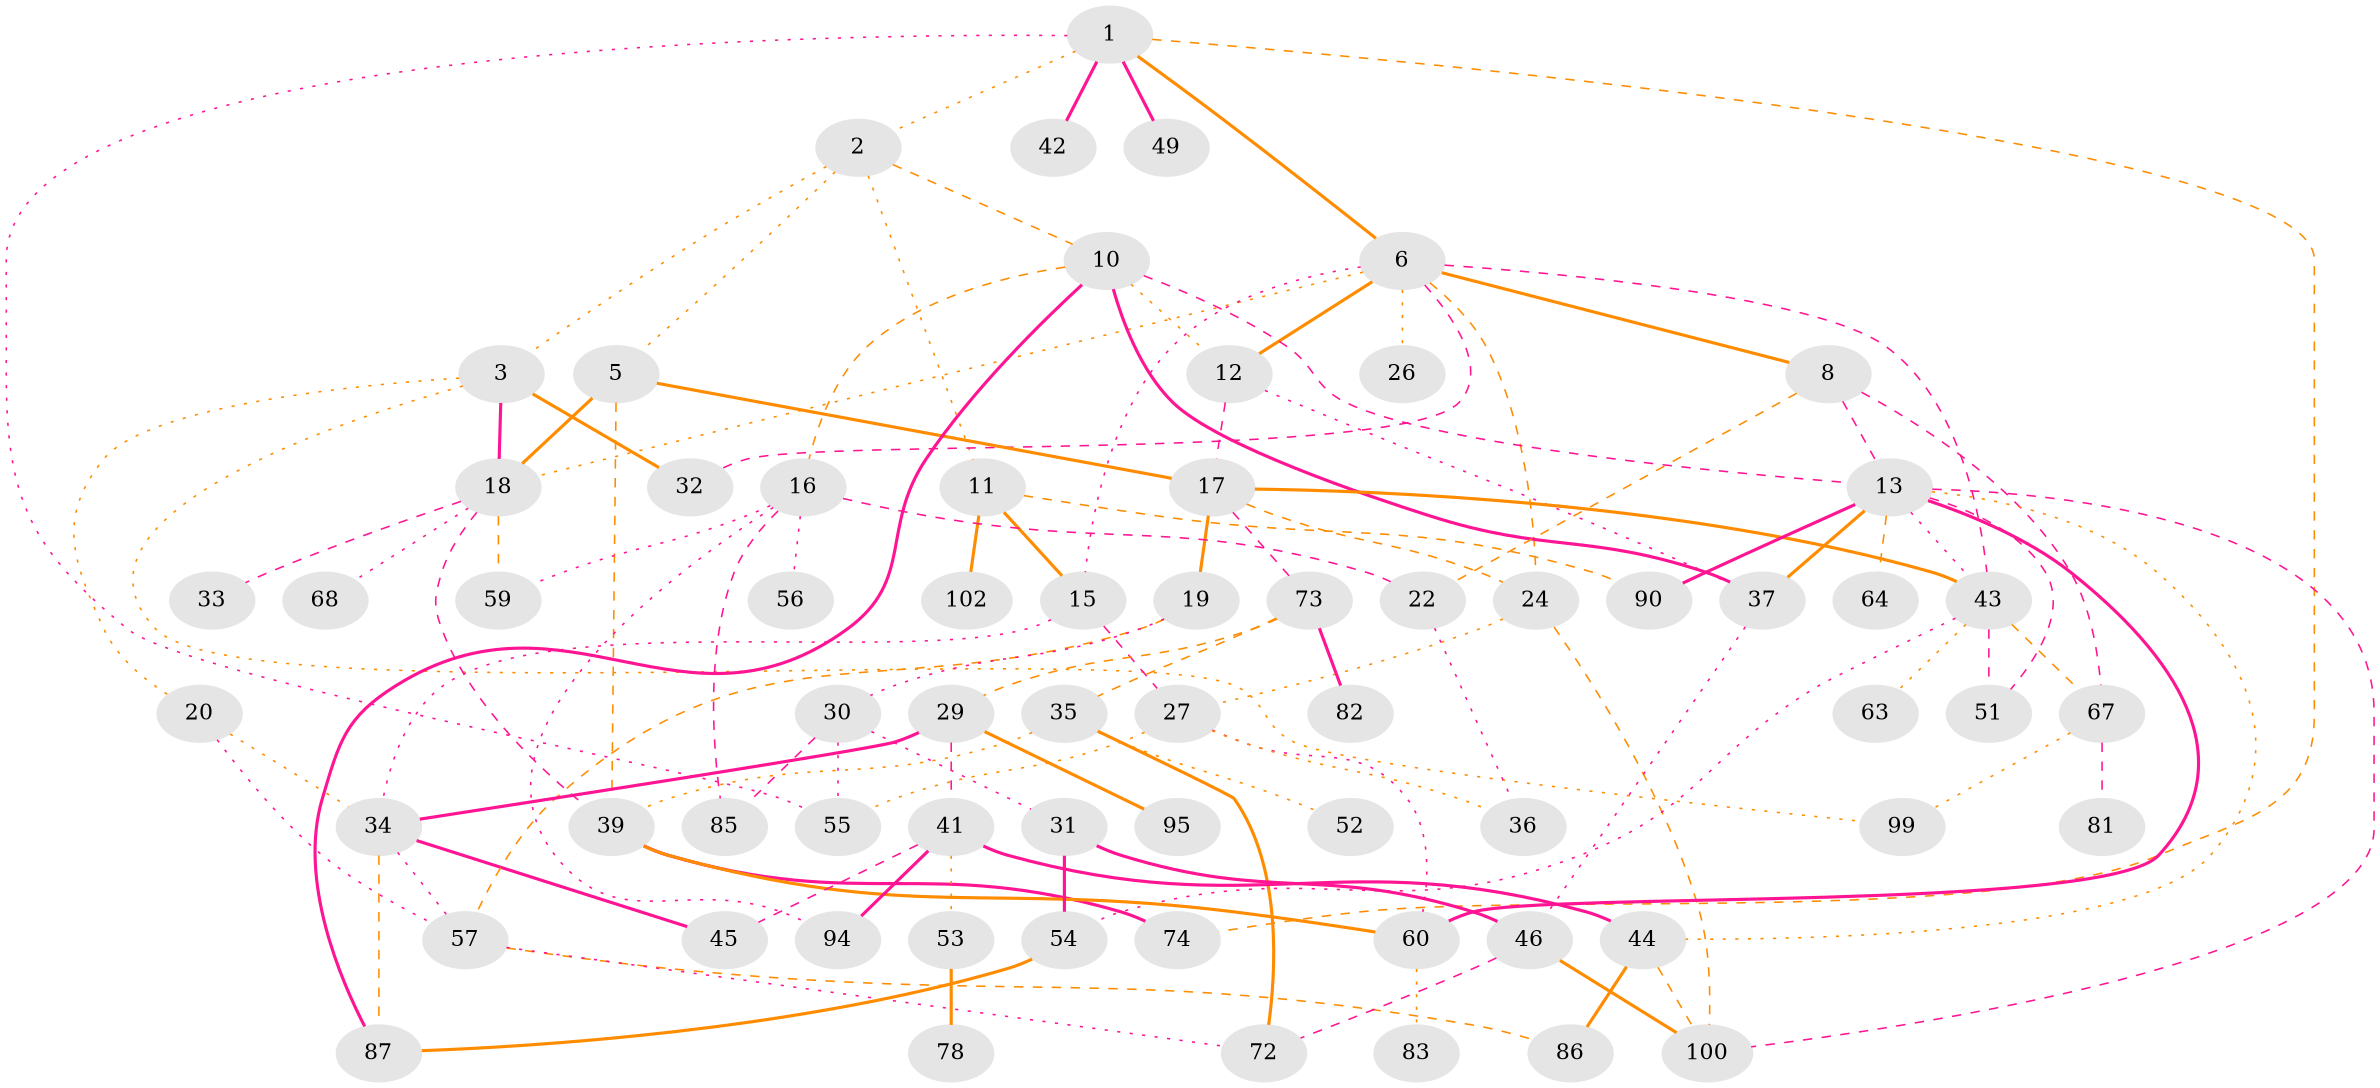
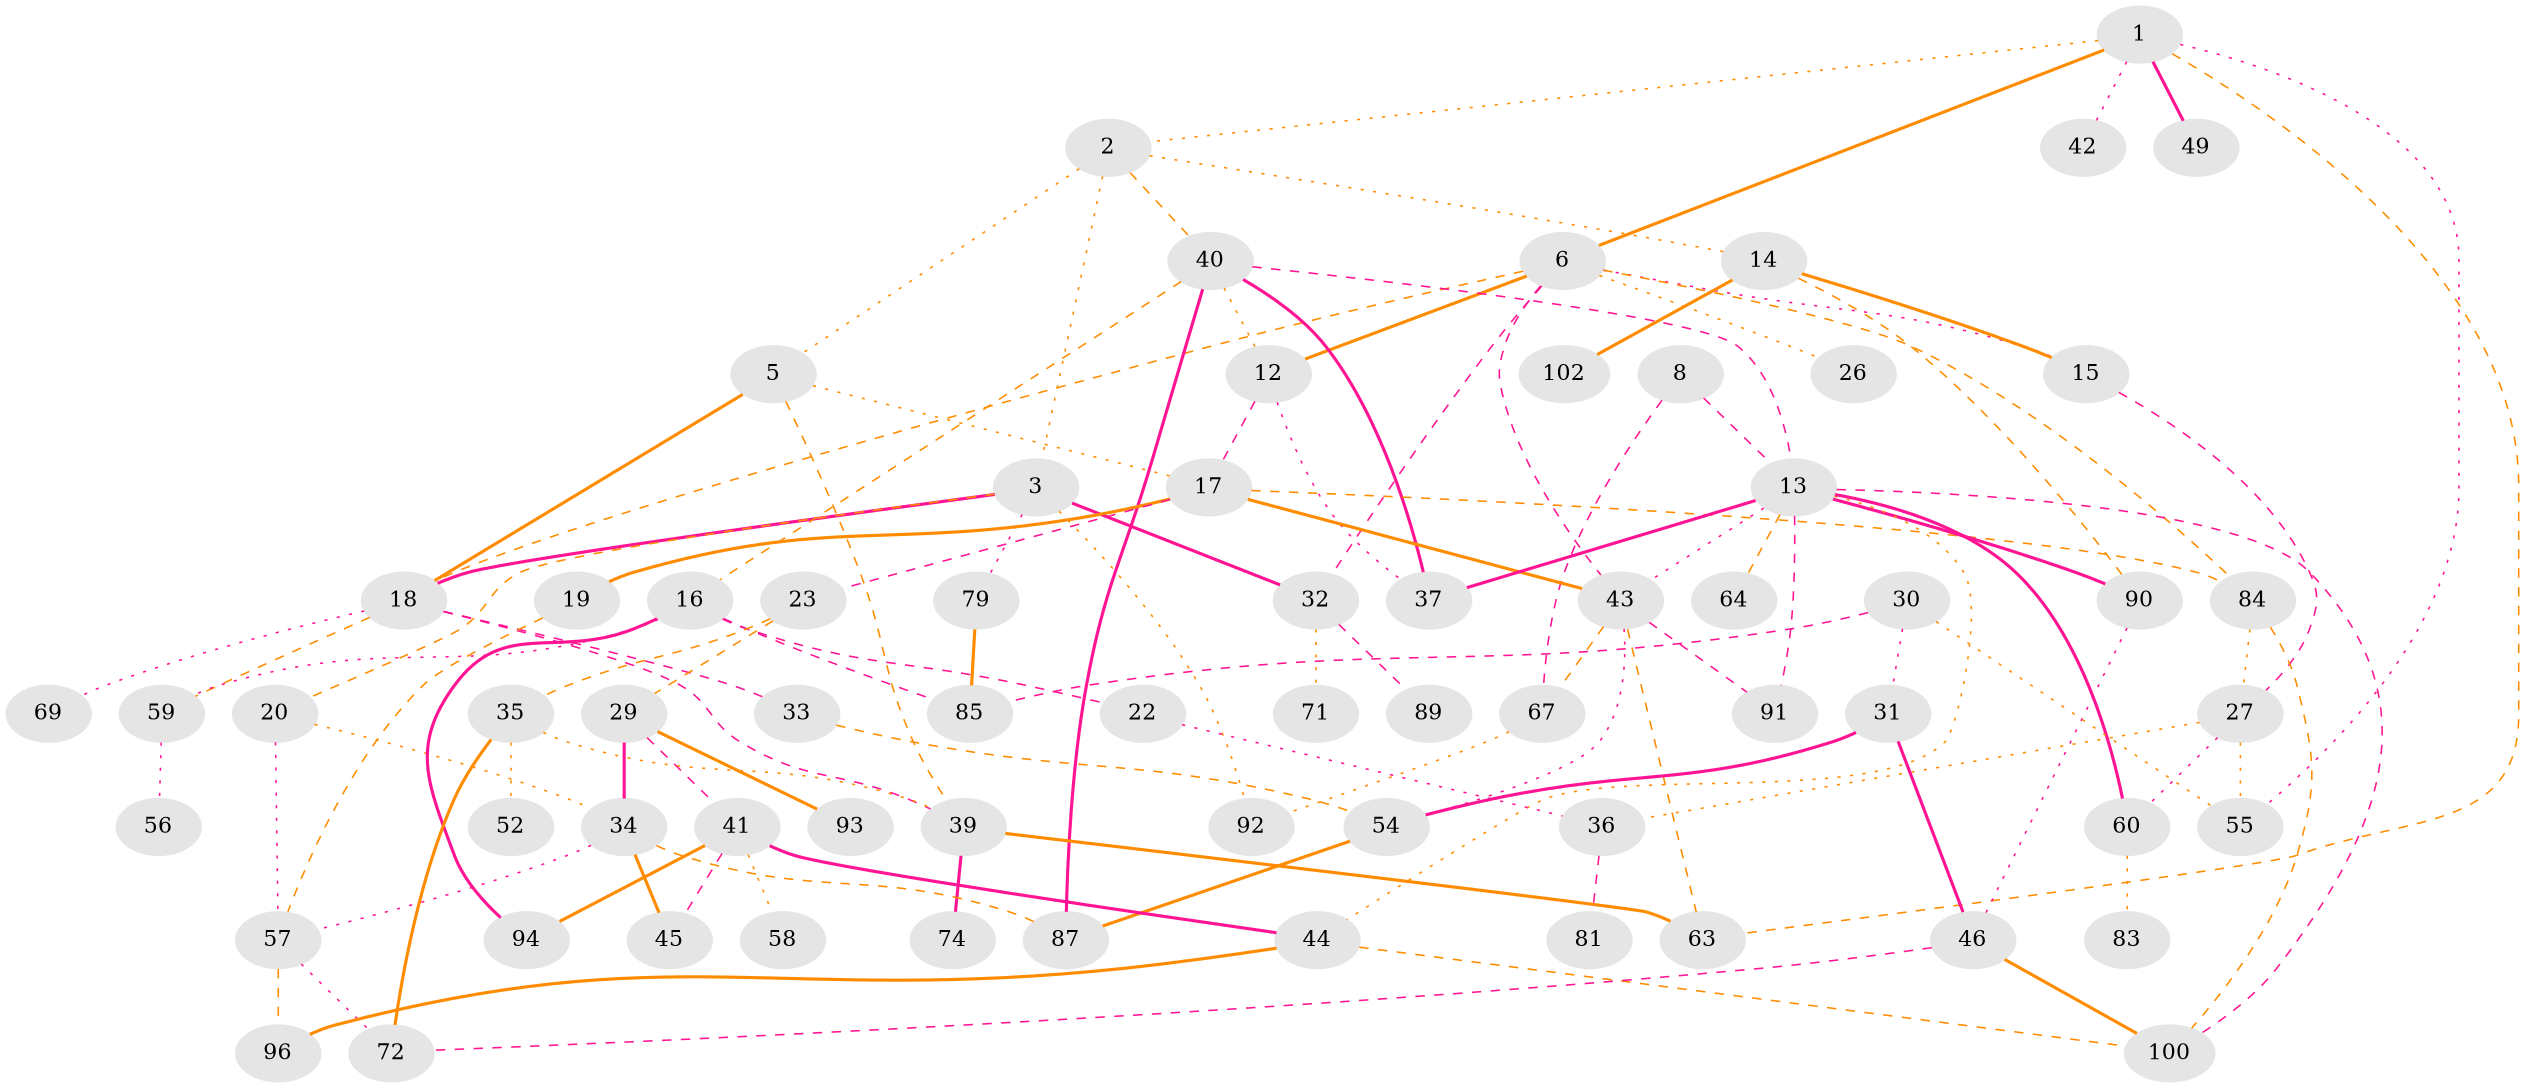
edge "1" -- "42": style bold -> dotted
node "10": label "10" -> "40"
edge "6" -- "8": removed
edge "6" -- "18": style dotted -> dashed
edge "3" -- "32": color darkorange -> deeppink
edge "5" -- "17": style bold -> dotted
edge "3" -- "20": style dotted -> dashed
edge "1" -- "74": now "1" -- "63"
node "11": label "11" -> "14"
edge "8" -- "22": removed
edge "13" -- "37": color darkorange -> deeppink
edge "16" -- "56": now "59" -- "56"
node "68": label "68" -> "69"
node "79": added
node "73": label "73" -> "23"
node "24": label "24" -> "84"
edge "15" -- "34": removed
edge "19" -- "30": removed
edge "43" -- "63": style dotted -> dashed
node "71": added
node "82": removed
node "89": added
node "51": label "51" -> "91"
edge "37" -- "46": now "90" -- "46"
edge "33" -- "54": added
edge "67" -- "81": now "36" -- "81"
edge "30" -- "55": color deeppink -> darkorange
edge "16" -- "94": style dotted -> bold
node "95": label "95" -> "93"
node "99": label "99" -> "92"
edge "41" -- "94": color deeppink -> darkorange
edge "34" -- "45": color deeppink -> darkorange
edge "39" -- "60": now "39" -- "63"
node "53": label "53" -> "58"
node "78": removed
node "86": label "86" -> "96"
